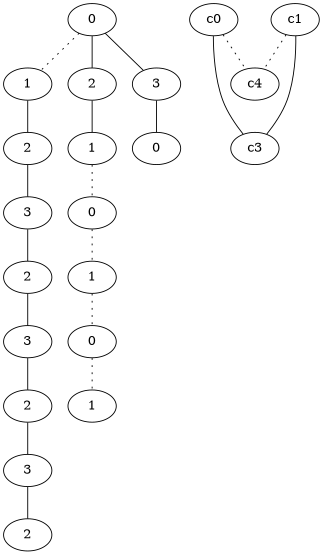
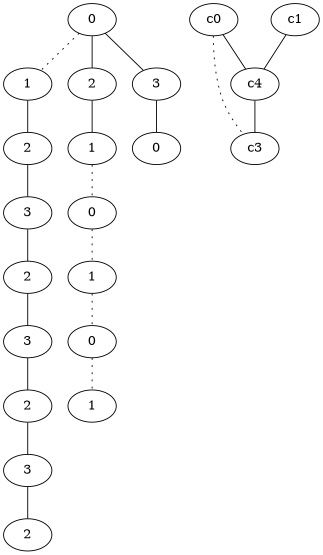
edge "c0" -- "c4": style dotted -> solid
edge "c1" -- "c4": style dotted -> solid
edge "c0" -- "c3": style solid -> dotted
edge "c1" -- "c3": now "c4" -- "c3"
